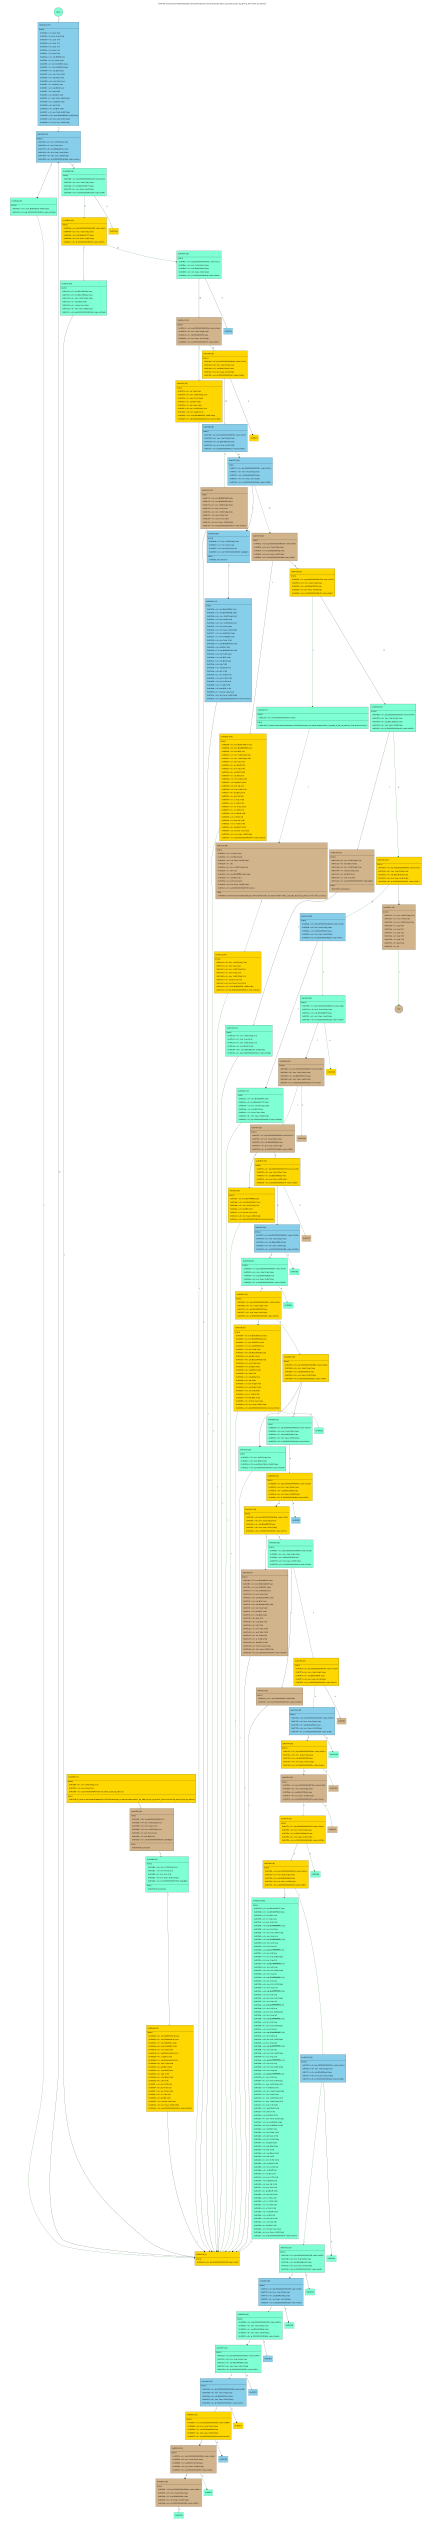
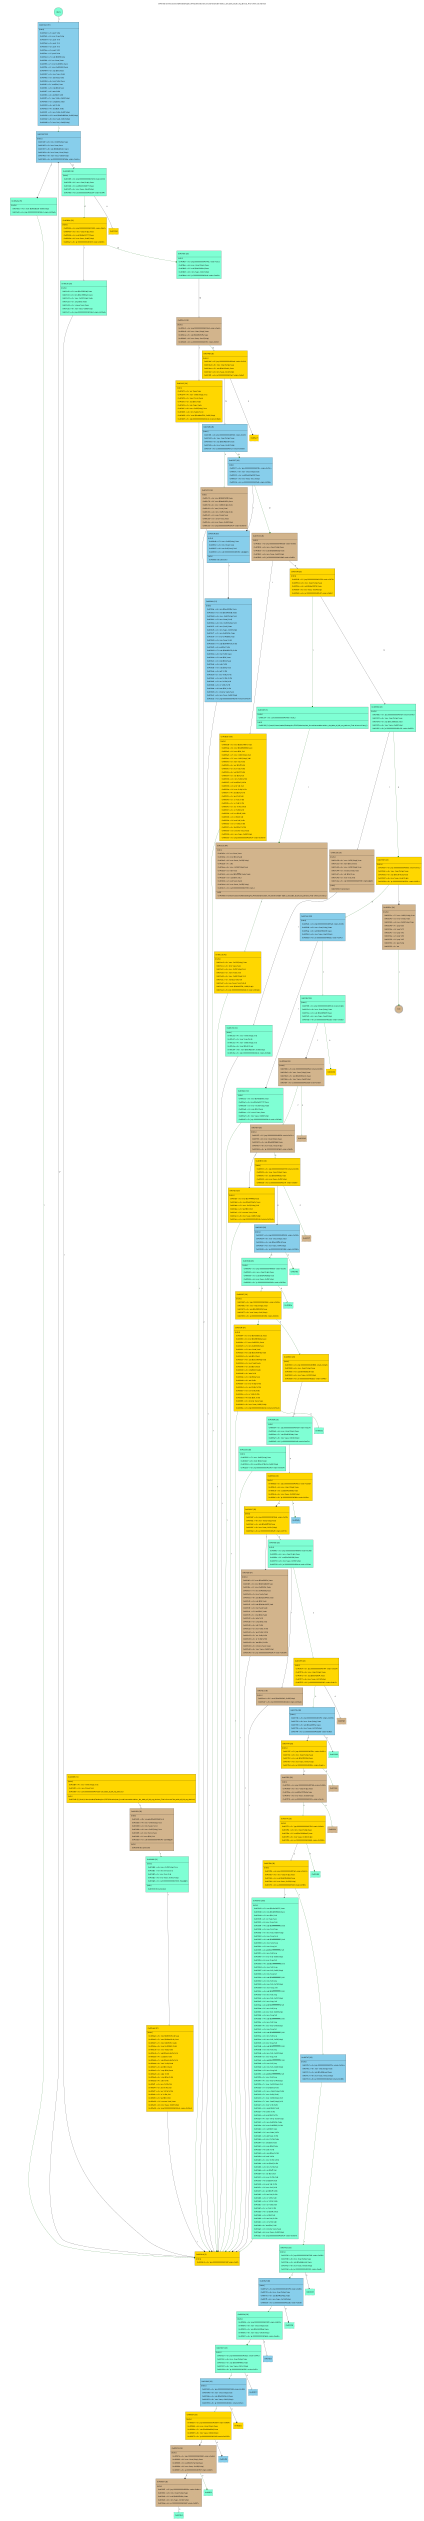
node "0x401e1d": removed
edge "0x401683 [28]" -> "0x402320 [28]": removed, label "1"
node "0x4020e8": removed
